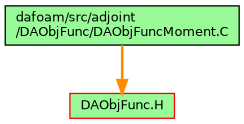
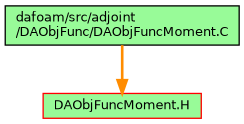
node "DAObjFunc.H": label "DAObjFunc.H" -> "DAObjFuncMoment.H"
